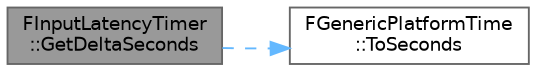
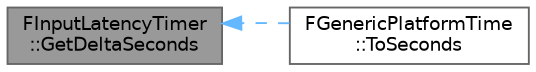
edge "FInputLatencyTimer ::GetDeltaSeconds" -> "FGenericPlatformTime ::ToSeconds": reversed
